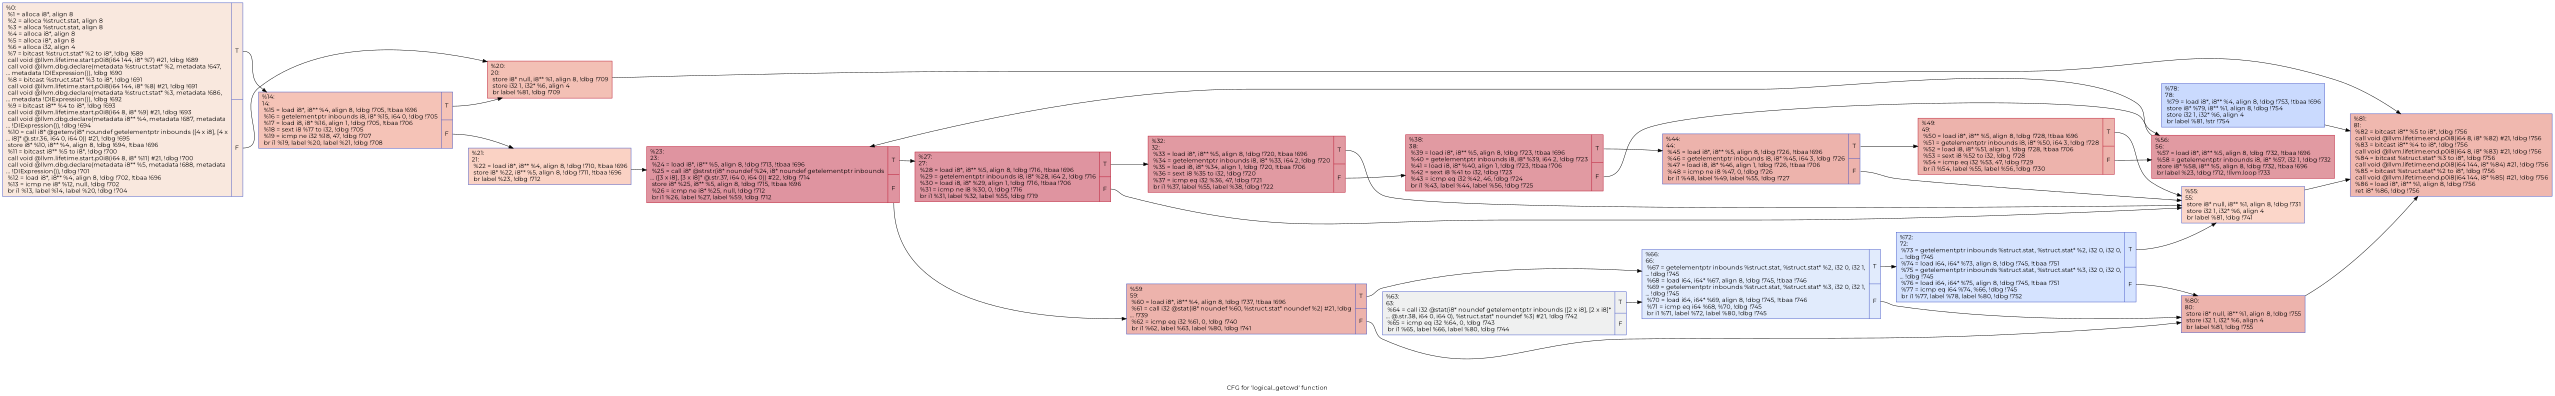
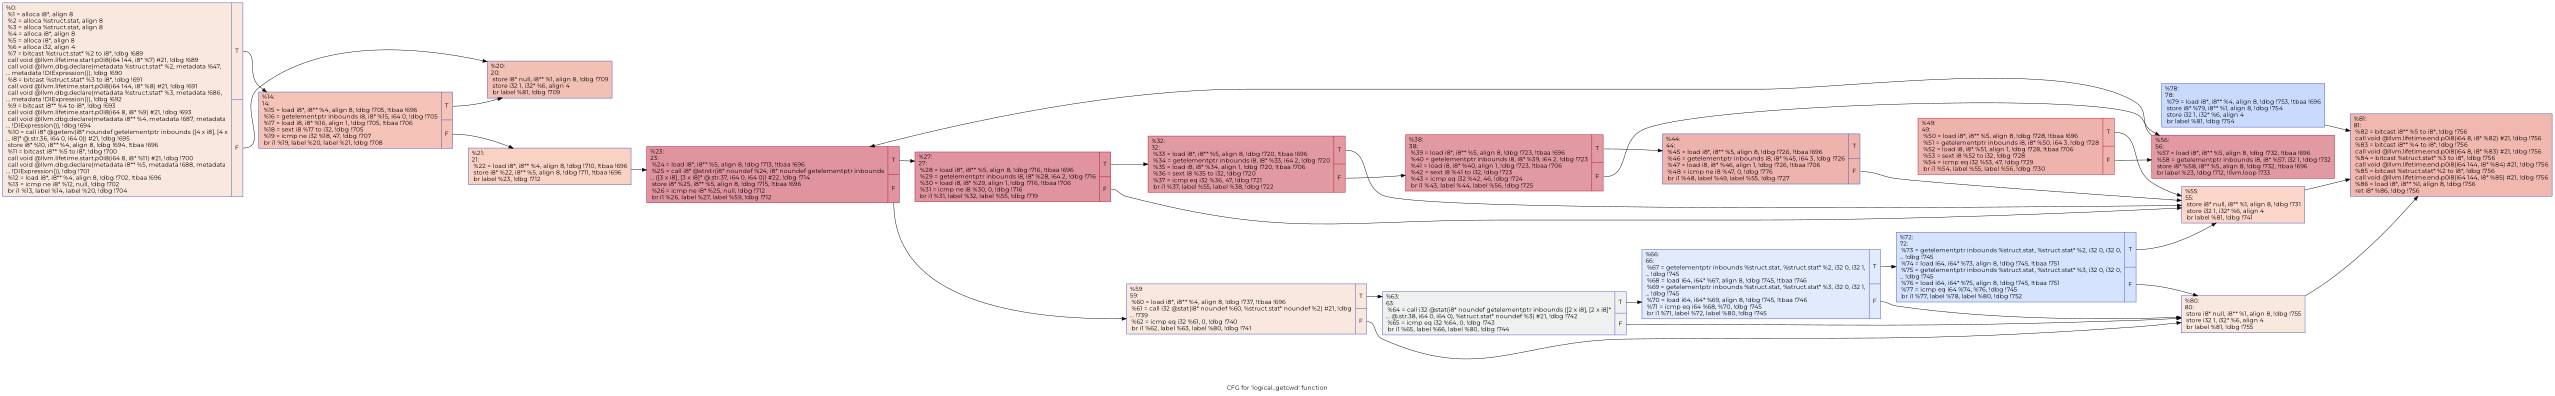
edge "%20:" -> "%81:": removed
node "%20:": color #b70d28ff -> #3d50c3ff
node "%78:": text "br label %81, !str !754" -> "br label %81, !dbg !754"
edge "%44:" -> "%49:": removed
node "%44:": text "%48 = icmp ne i8 %47, 0, !dbg !726" -> "%48 = icmp ne i8 %47, 0, !dbg !776"
edge "%59:" -> "%66:": now "%59:" -> "%63:"
node "%72:": text "%77 = icmp eq i64 %74, %66, !dbg !745" -> "%77 = icmp eq i64 %74, %76, !dbg !745"
node "%59:": fillcolor #d6524470 -> #f2cab570
node "%80:": fillcolor #d6524470 -> #f2cab570
edge "%63:" -> "%80:": added
